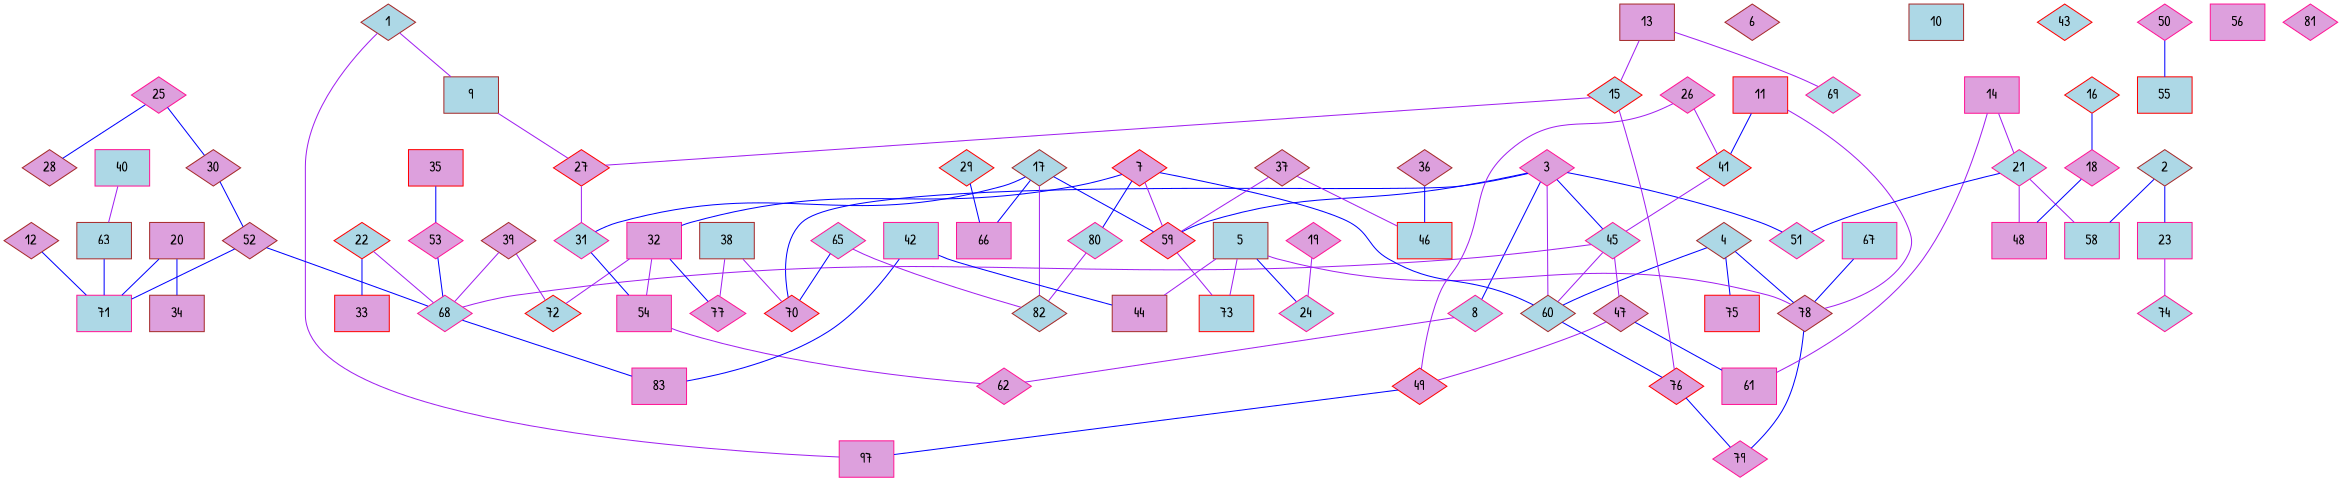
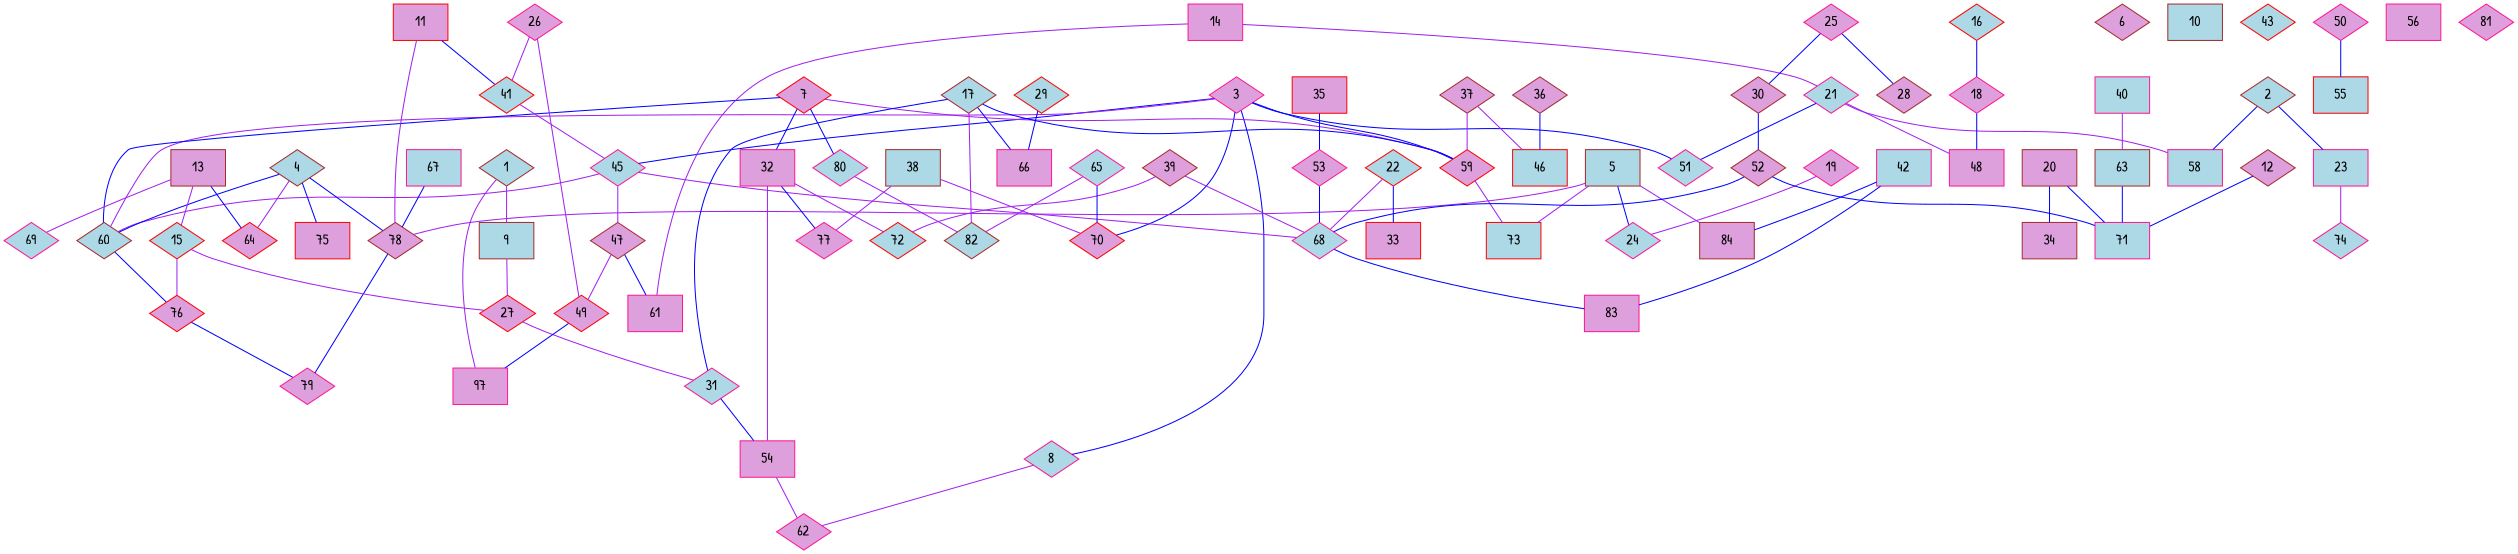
node "64": added
node "44": label "44" -> "84"
